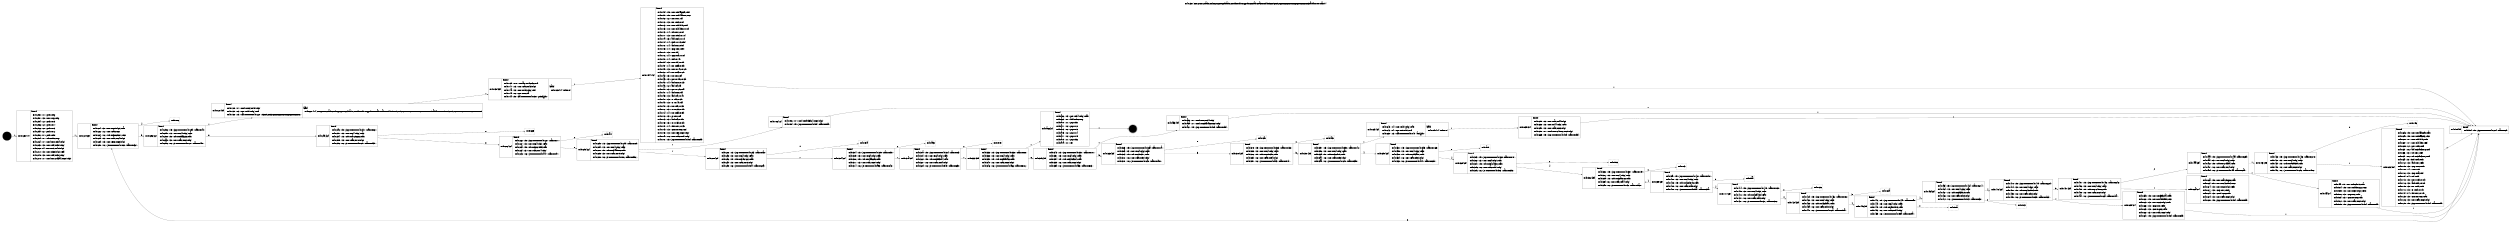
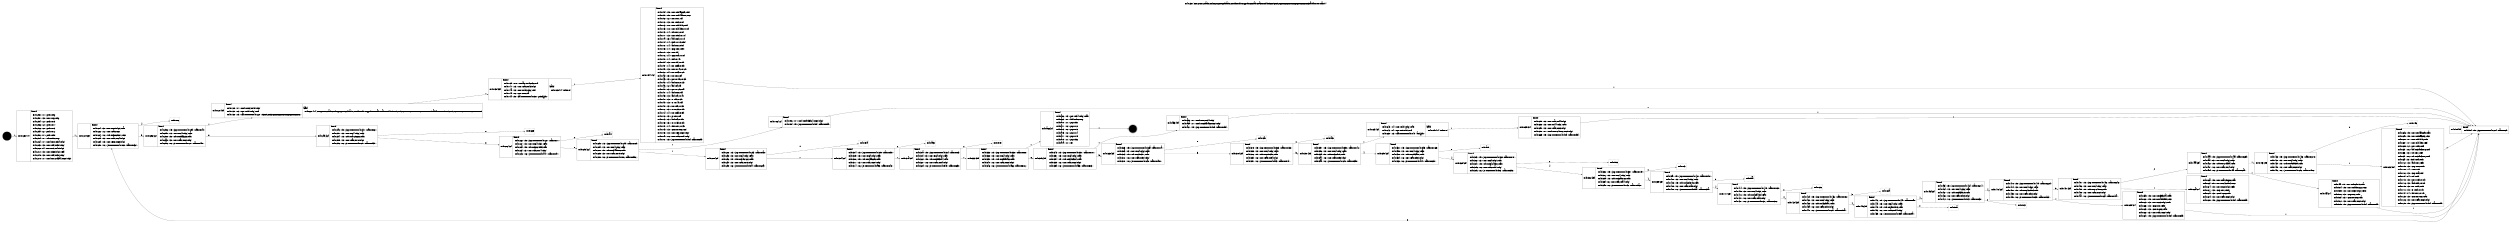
edge "0x4013fb [25]" -> "0x4013e2 [25]": reversed
